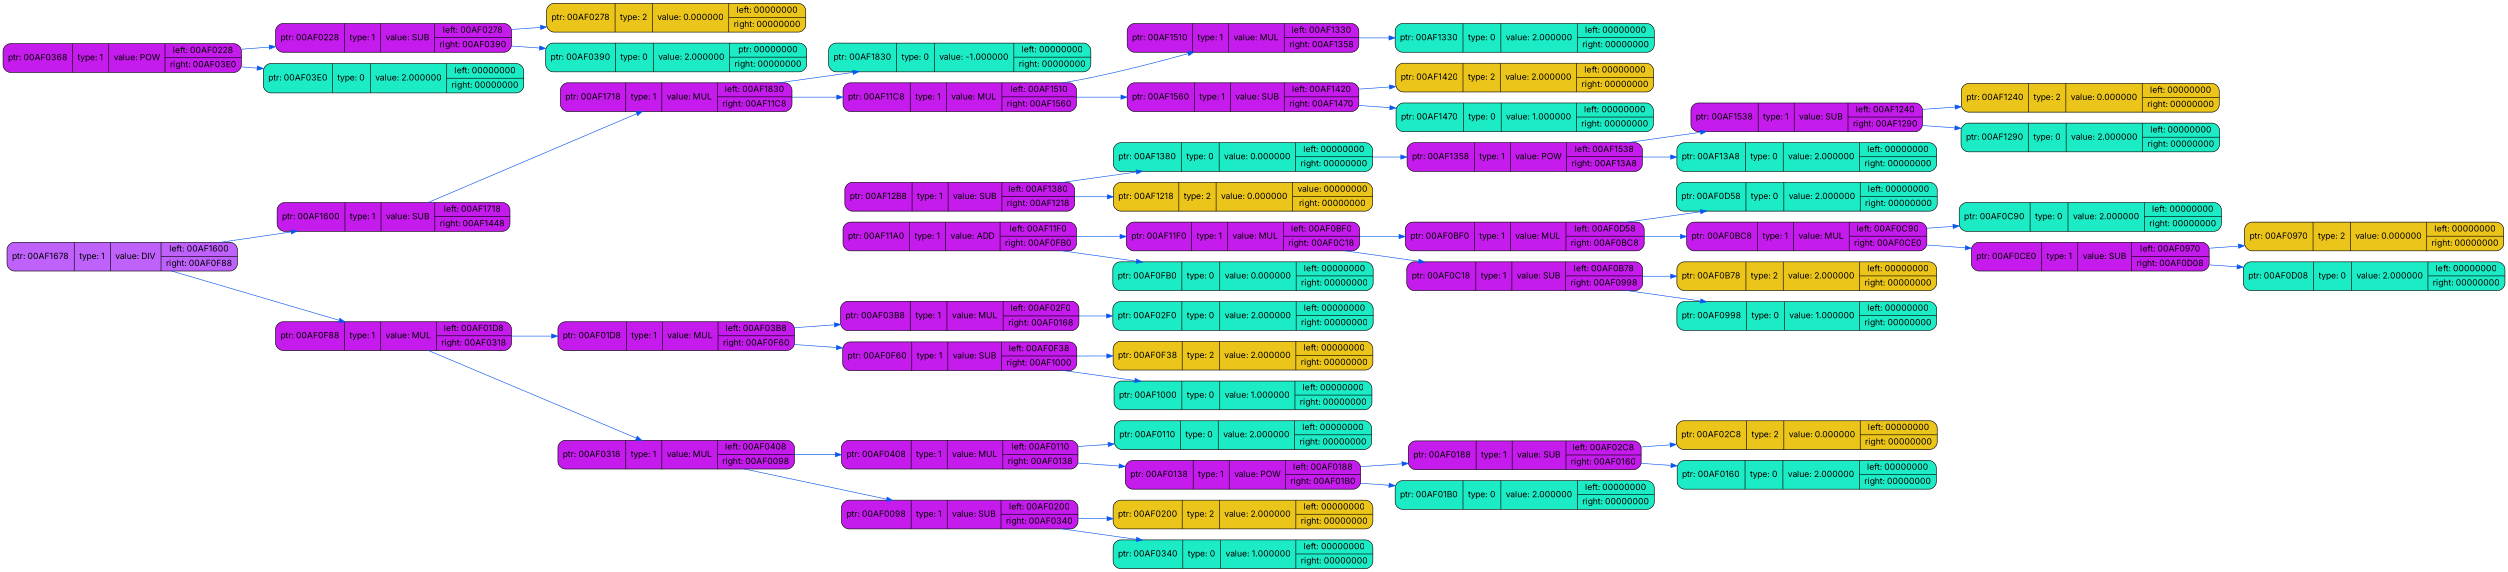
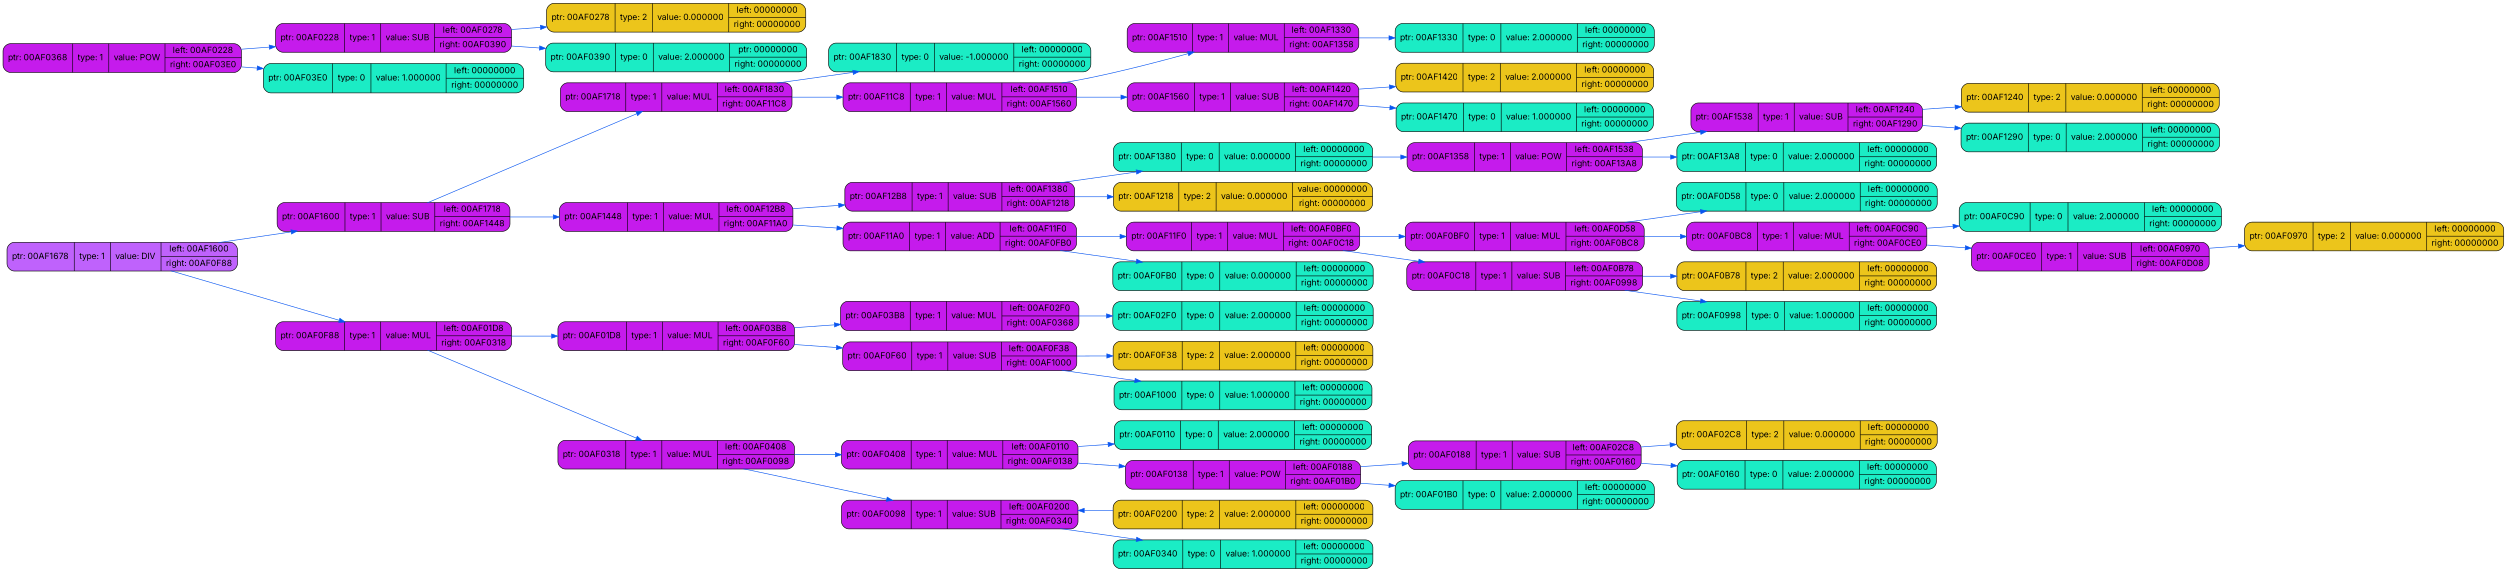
node "ptr: 00AF03E0": text "value: 2.000000" -> "value: 1.000000"
node "ptr: 00AF1448": added
node "ptr: 00AF0D08": removed
node "ptr: 00AF03B8": text "right: 00AF0168" -> "right: 00AF0368"
edge "ptr: 00AF0098" -> "ptr: 00AF0200": reversed
